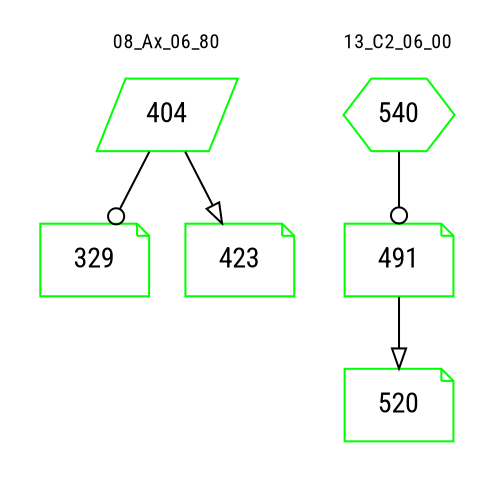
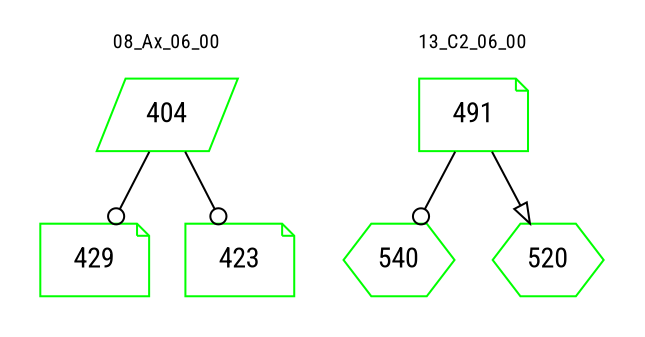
cluster "08_Ax_06_80": label "08_Ax_06_80" -> "08_Ax_06_00"
edge "404" -> "423": arrowhead onormal -> odot
edge "540" -> "491": reversed
node "329": label "329" -> "429"
node "520": shape note -> hexagon
